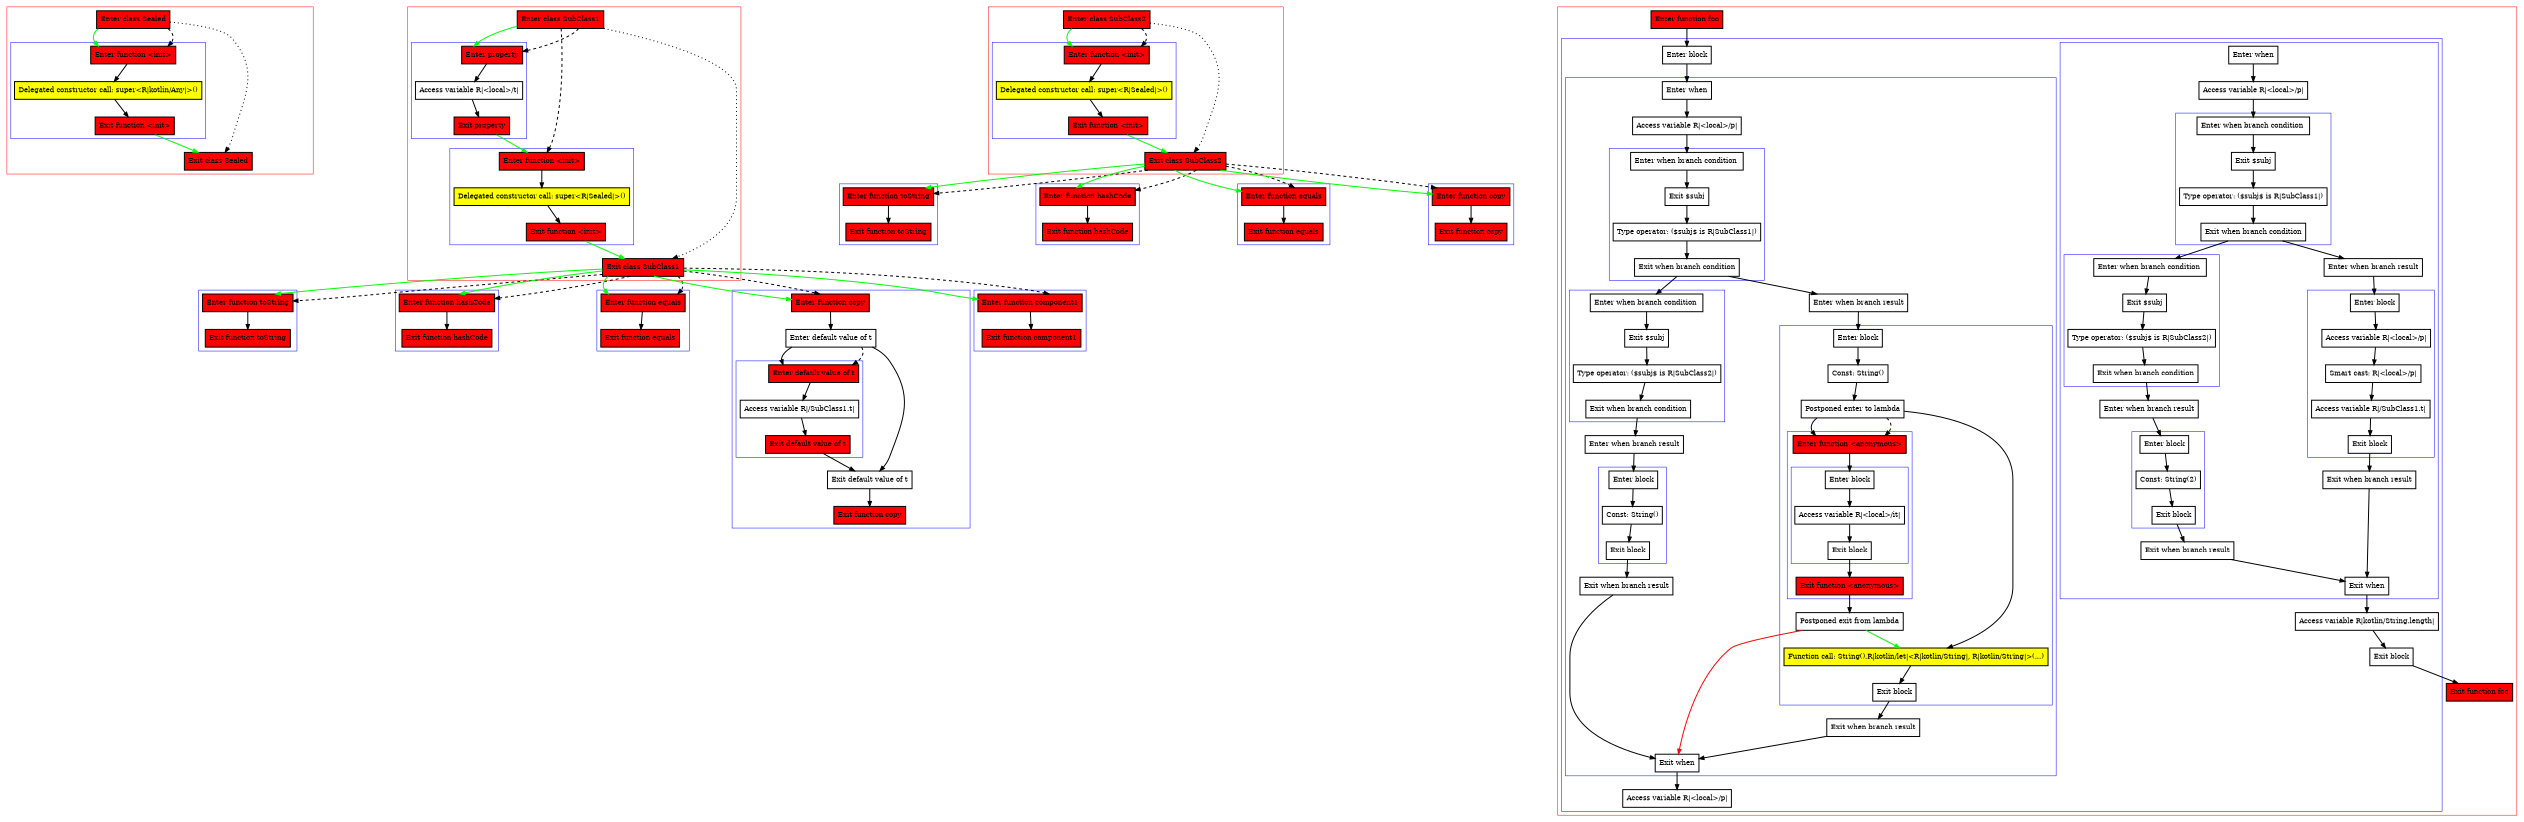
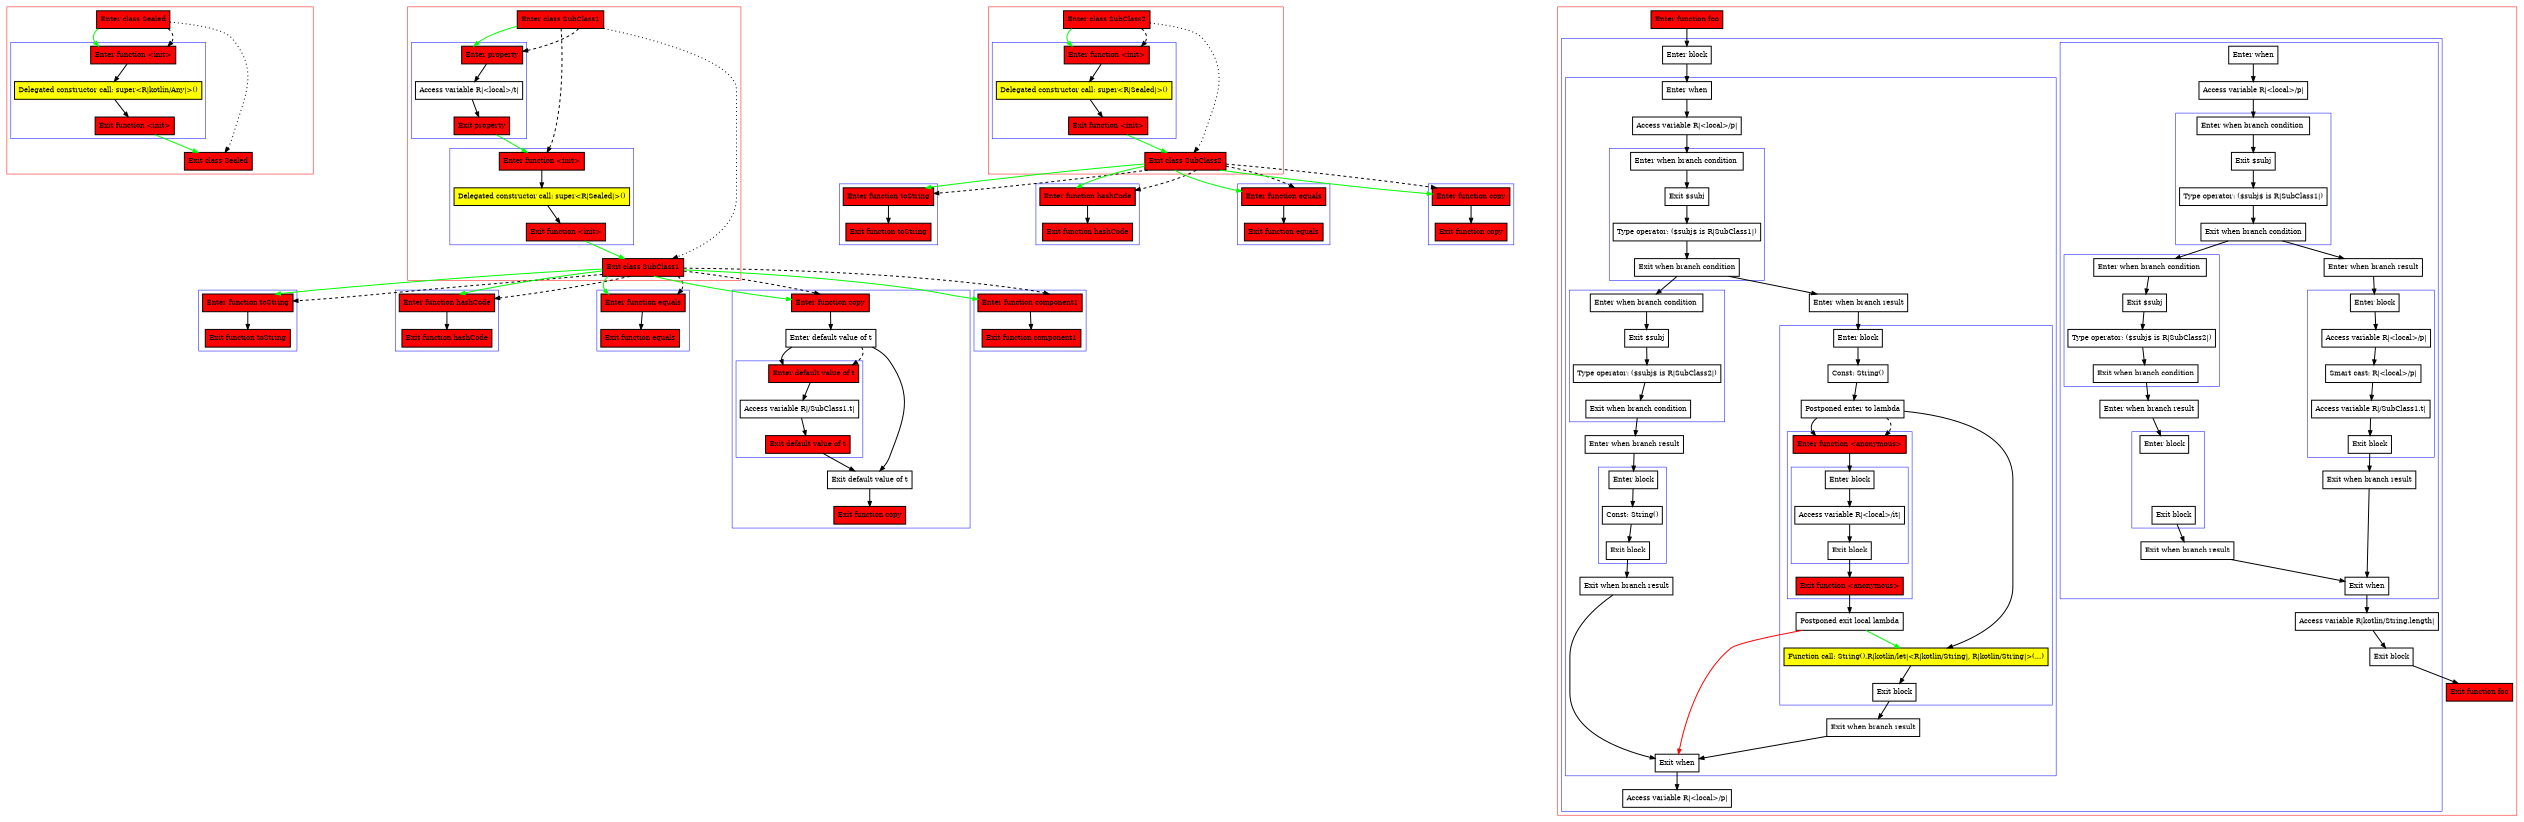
node "Const: String(2)": removed
node "Postponed exit from lambda": label "Postponed exit from lambda" -> "Postponed exit local lambda"
